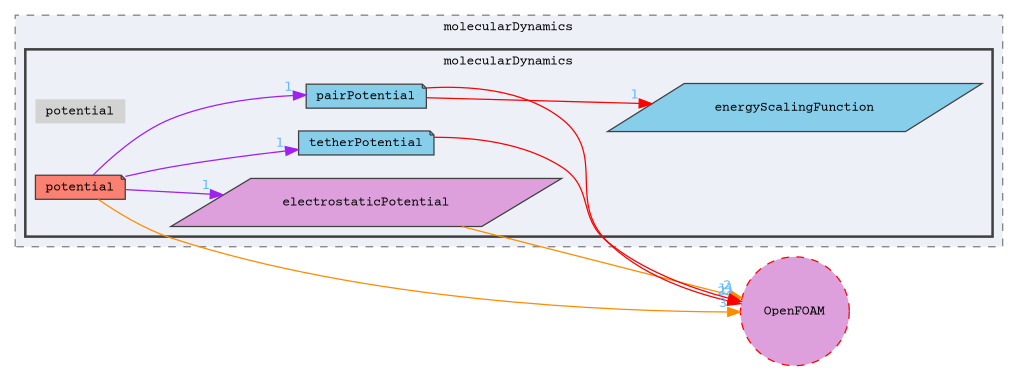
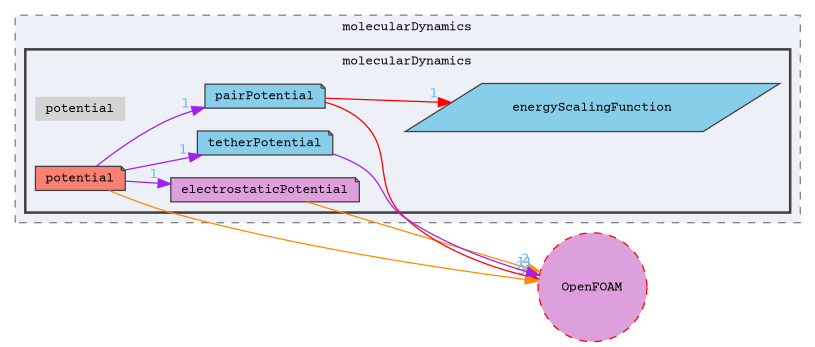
edge "tetherPotential" -> "OpenFOAM": color red -> purple
node "electrostaticPotential": shape parallelogram -> note
